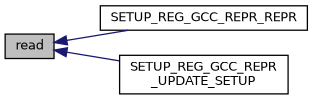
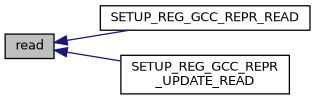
node "SETUP_REG_GCC_REPR_REPR": label "SETUP_REG_GCC_REPR_REPR" -> "SETUP_REG_GCC_REPR_READ"
node "SETUP_REG_GCC_REPR _UPDATE_SETUP": label "SETUP_REG_GCC_REPR _UPDATE_SETUP" -> "SETUP_REG_GCC_REPR _UPDATE_READ"
